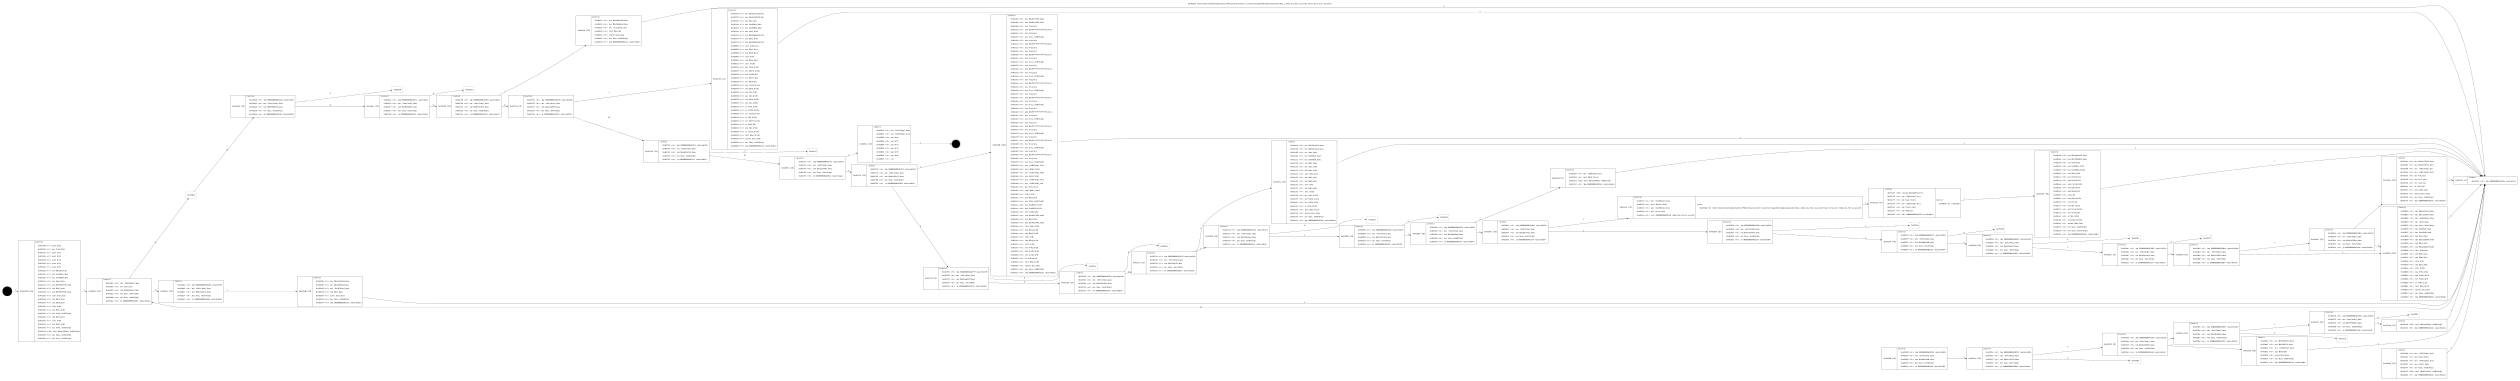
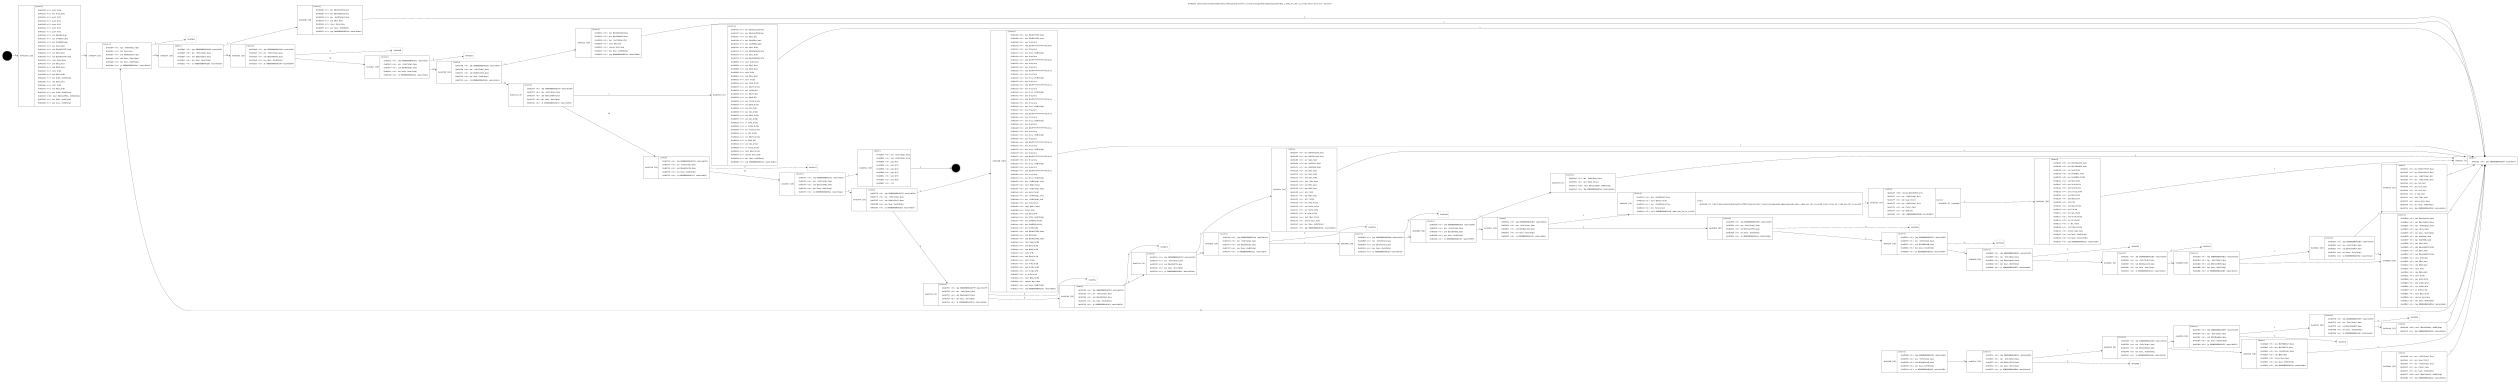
edge "0x401bc2" -> "0x4016d0 [28]": now "0x4016b4 [28]" -> "0x4016d0 [28]"
